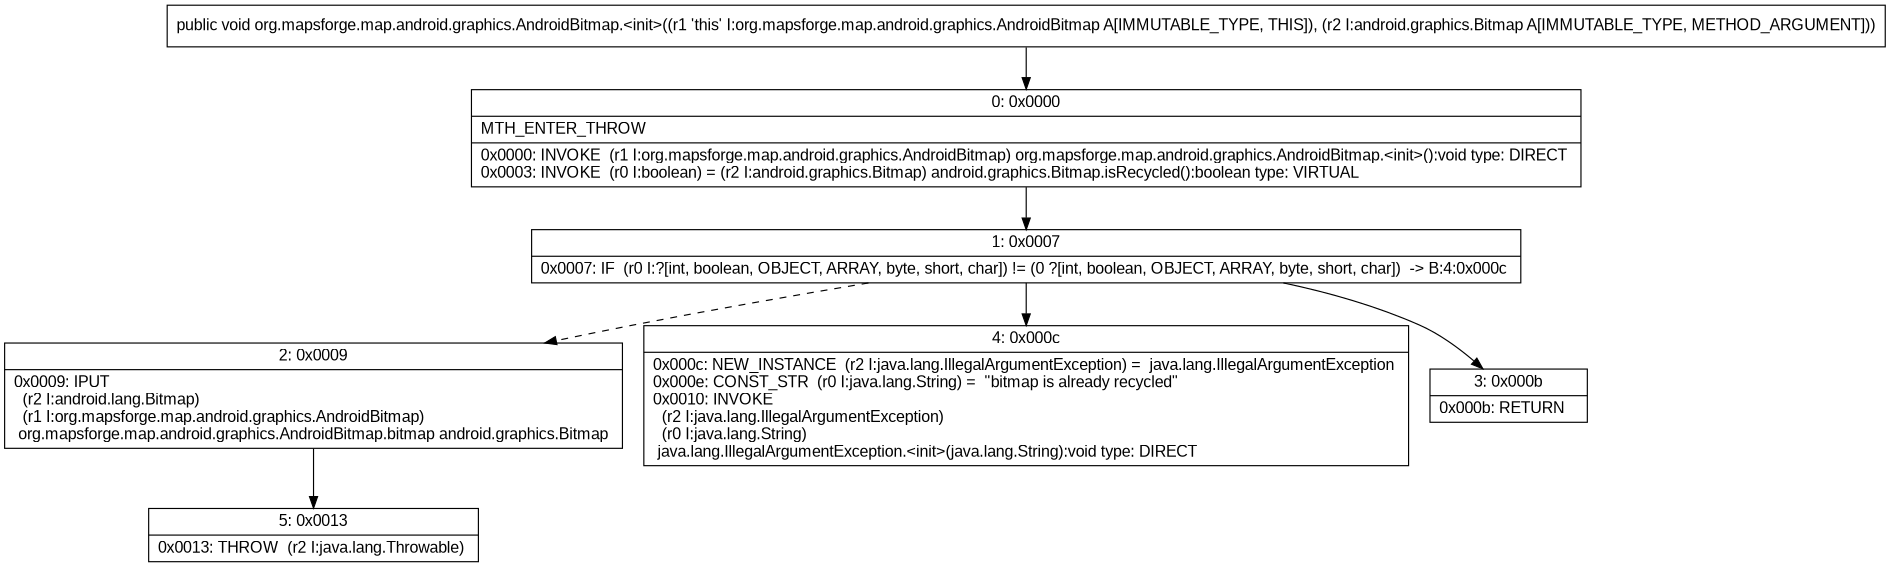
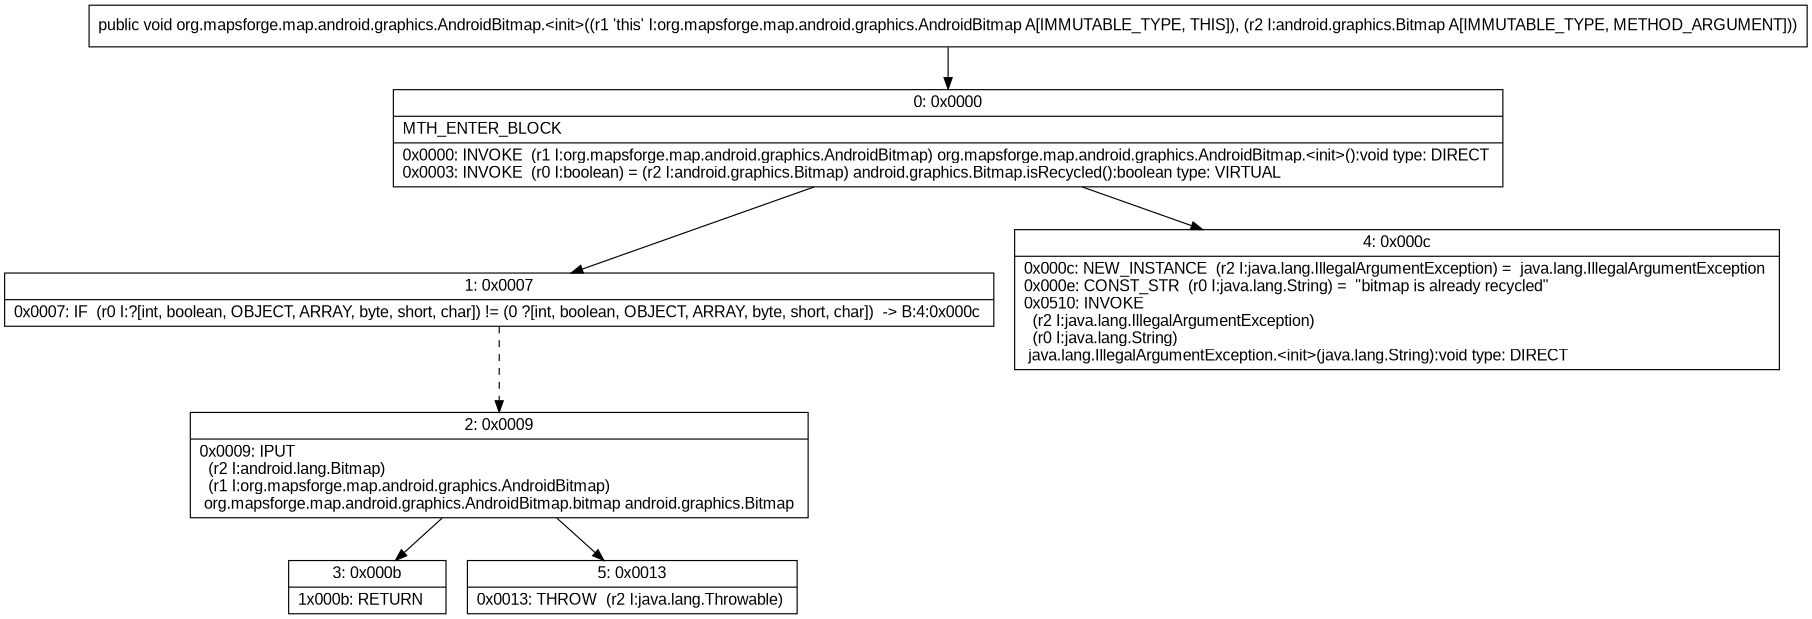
node "0: 0x0000": text "MTH_ENTER_THROW" -> "MTH_ENTER_BLOCK"
edge "1: 0x0007" -> "4: 0x000c": now "0: 0x0000" -> "4: 0x000c"
edge "1: 0x0007" -> "3: 0x000b": now "2: 0x0009" -> "3: 0x000b"
node "4: 0x000c": text "0x0010: INVOKE" -> "0x0510: INVOKE"
node "3: 0x000b": text "0x000b: RETURN" -> "1x000b: RETURN"
